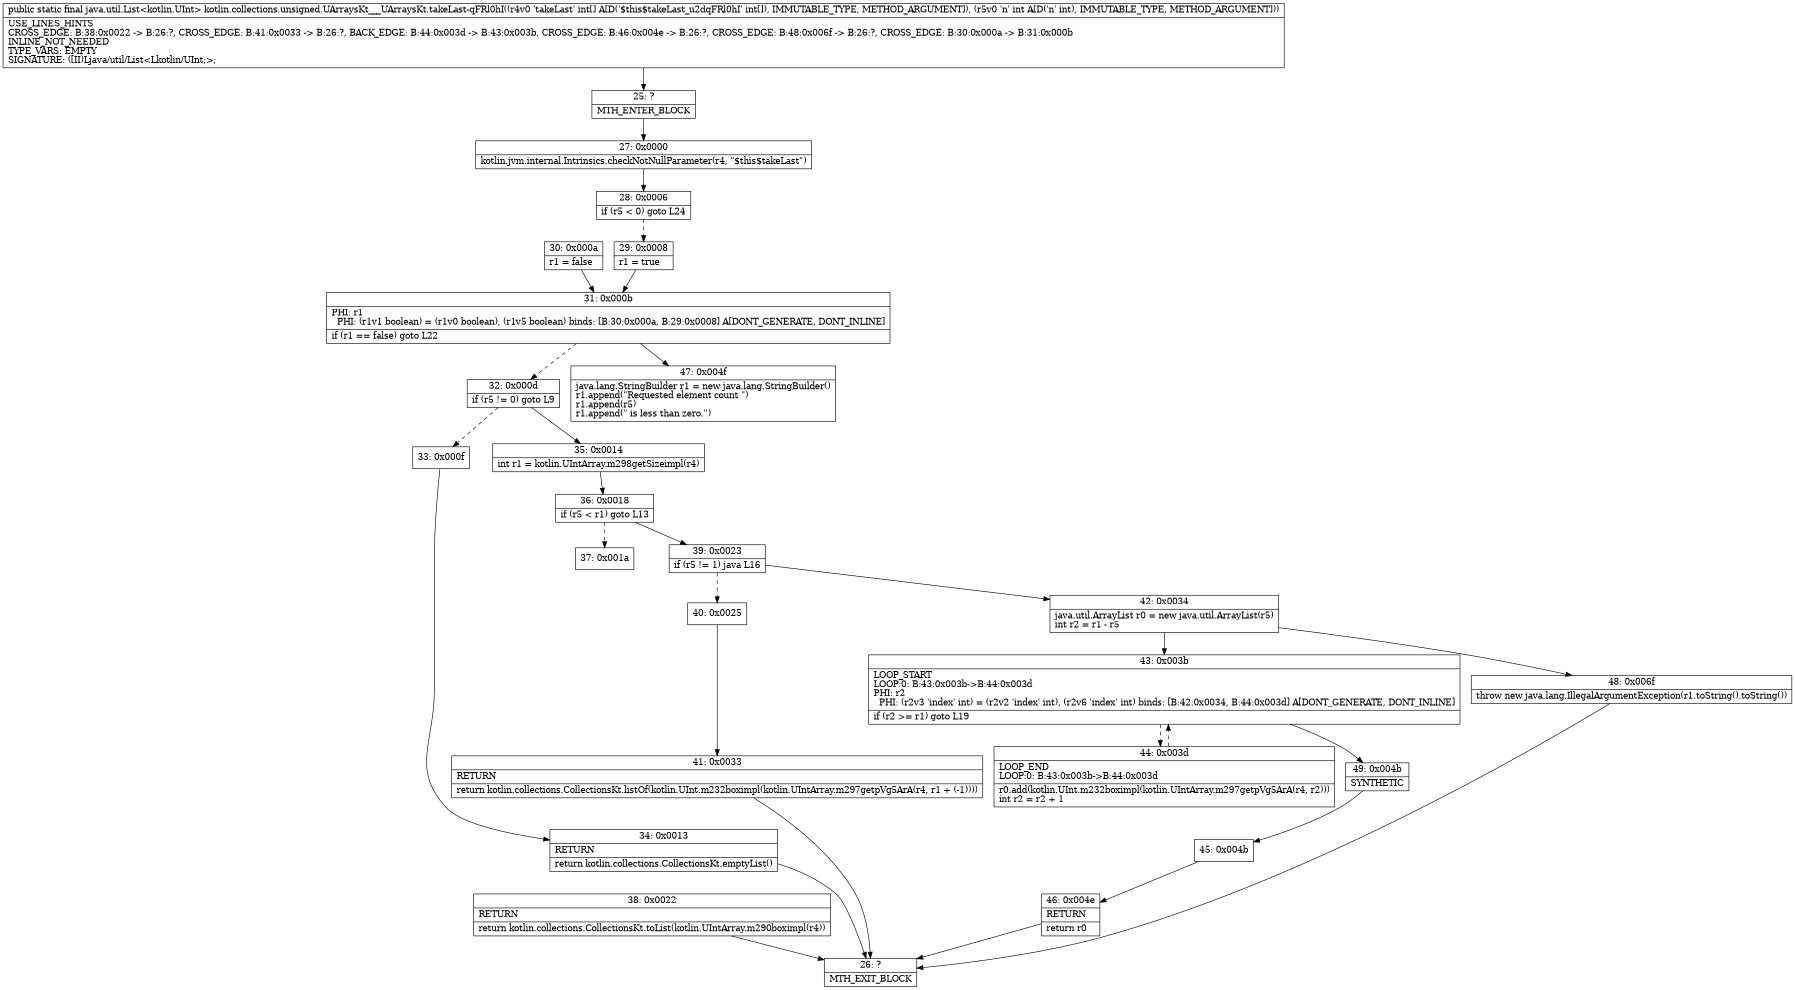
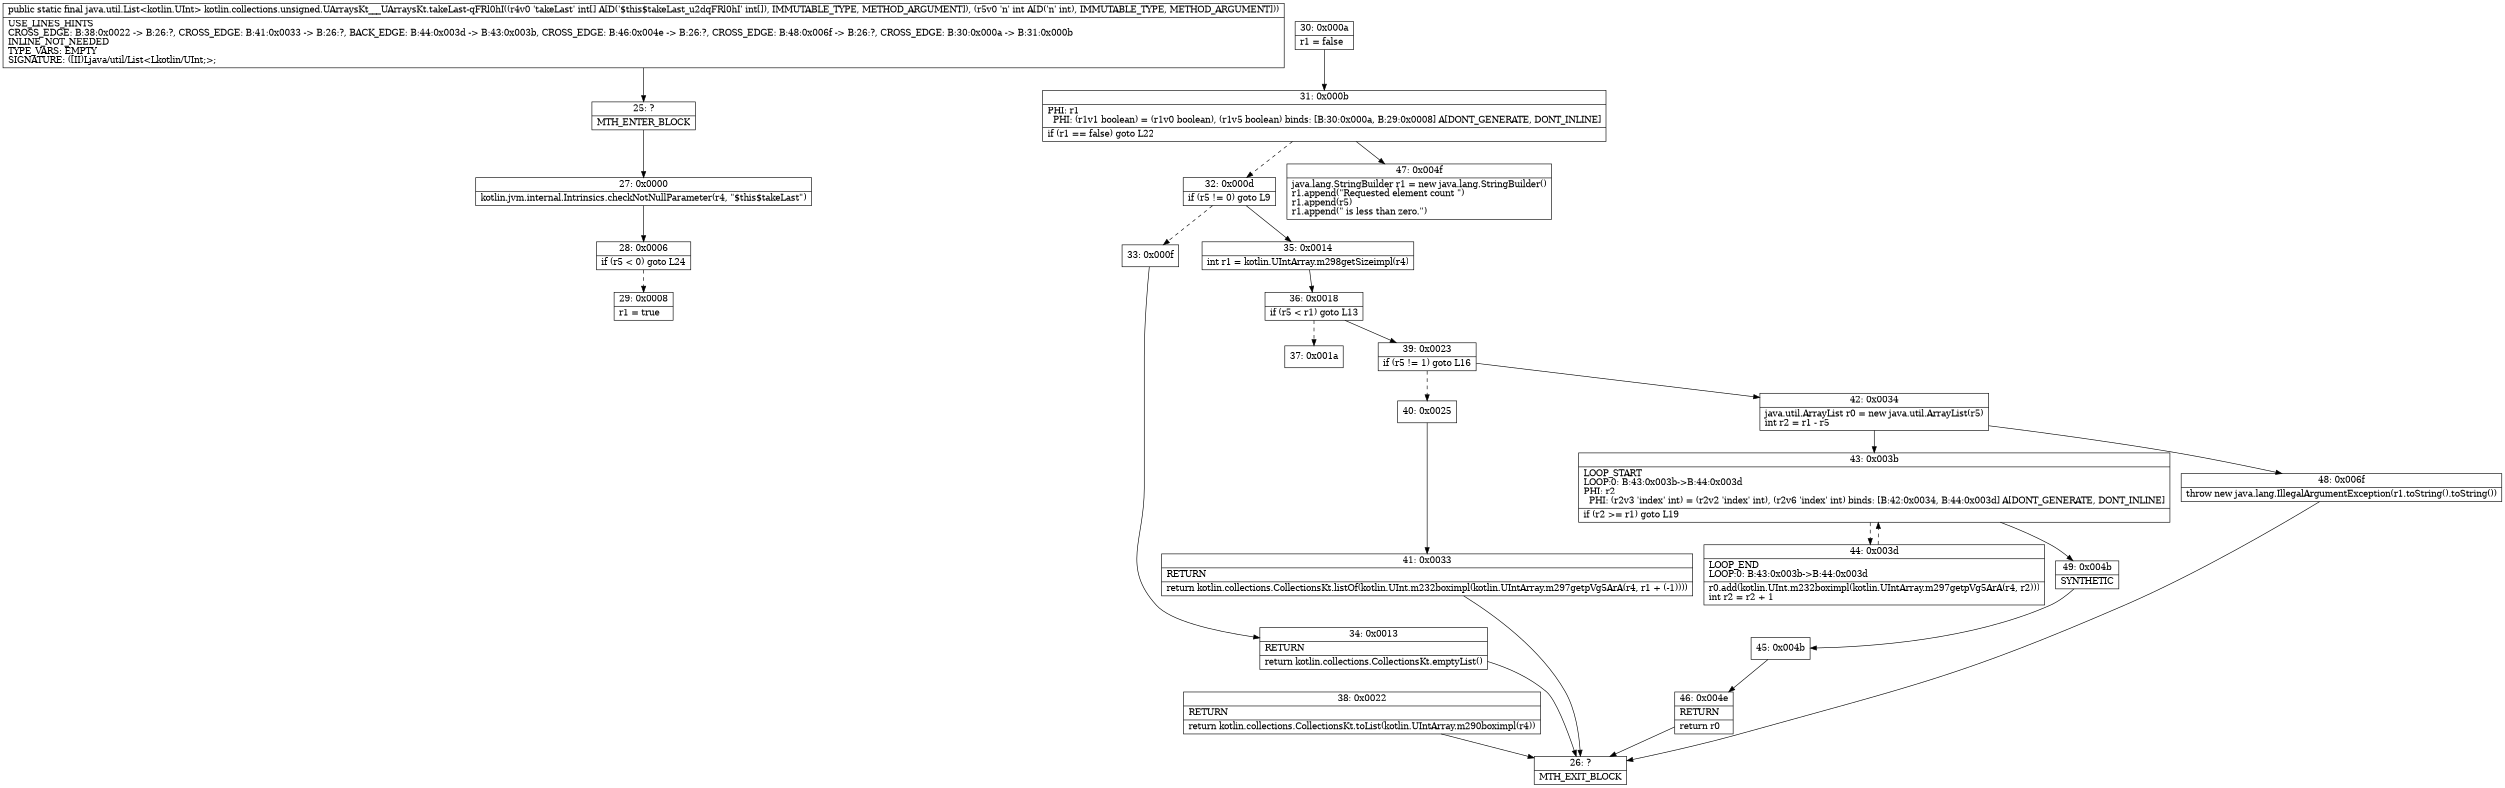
edge "29: 0x0008" -> "31: 0x000b": removed
node "39: 0x0023": text "if (r5 != 1) java L16" -> "if (r5 != 1) goto L16"
